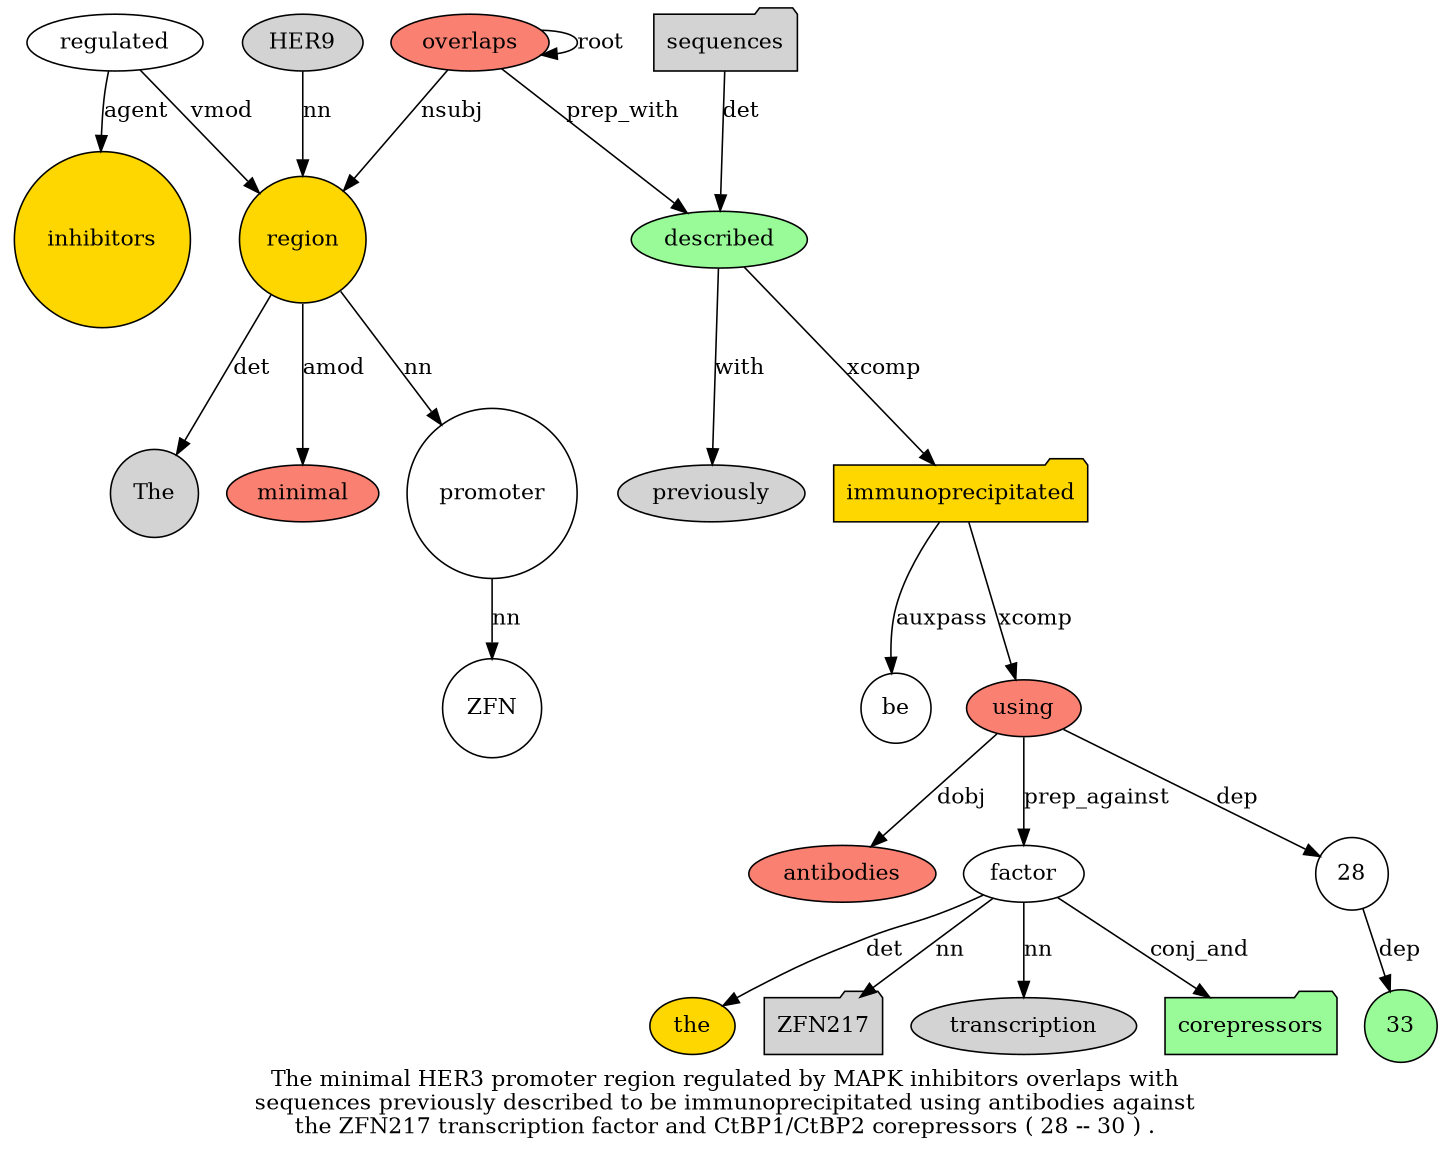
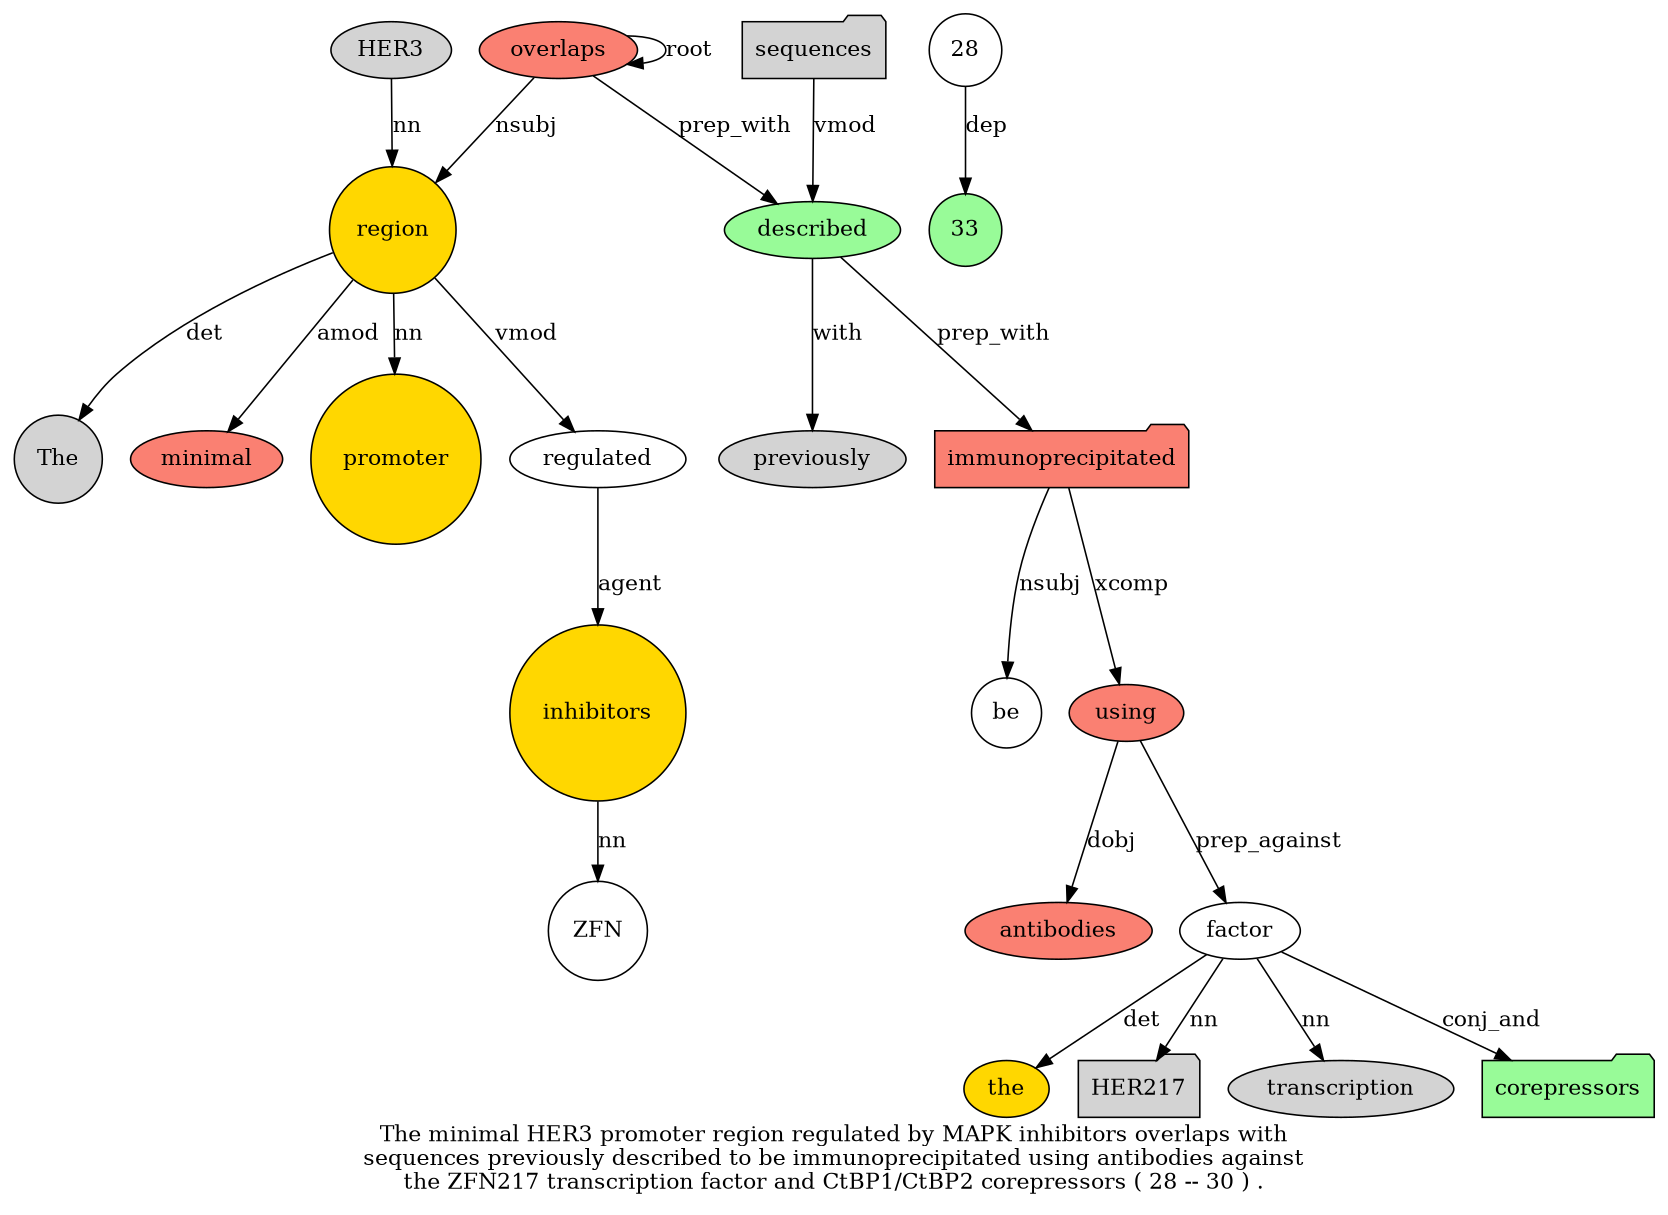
node "HER9": label "HER9" -> "HER3"
edge "sequences" -> "described": label "det" -> "vmod"
edge "regulated" -> "region": reversed
edge "described" -> "immunoprecipitated": label "xcomp" -> "prep_with"
node "promoter": fillcolor white -> gold
node "immunoprecipitated": fillcolor gold -> salmon
edge "promoter" -> "ZFN": now "inhibitors" -> "ZFN"
edge "immunoprecipitated" -> "be": label "auxpass" -> "nsubj"
edge "using" -> "28": removed, label "dep"
node "ZFN217": label "ZFN217" -> "HER217"
